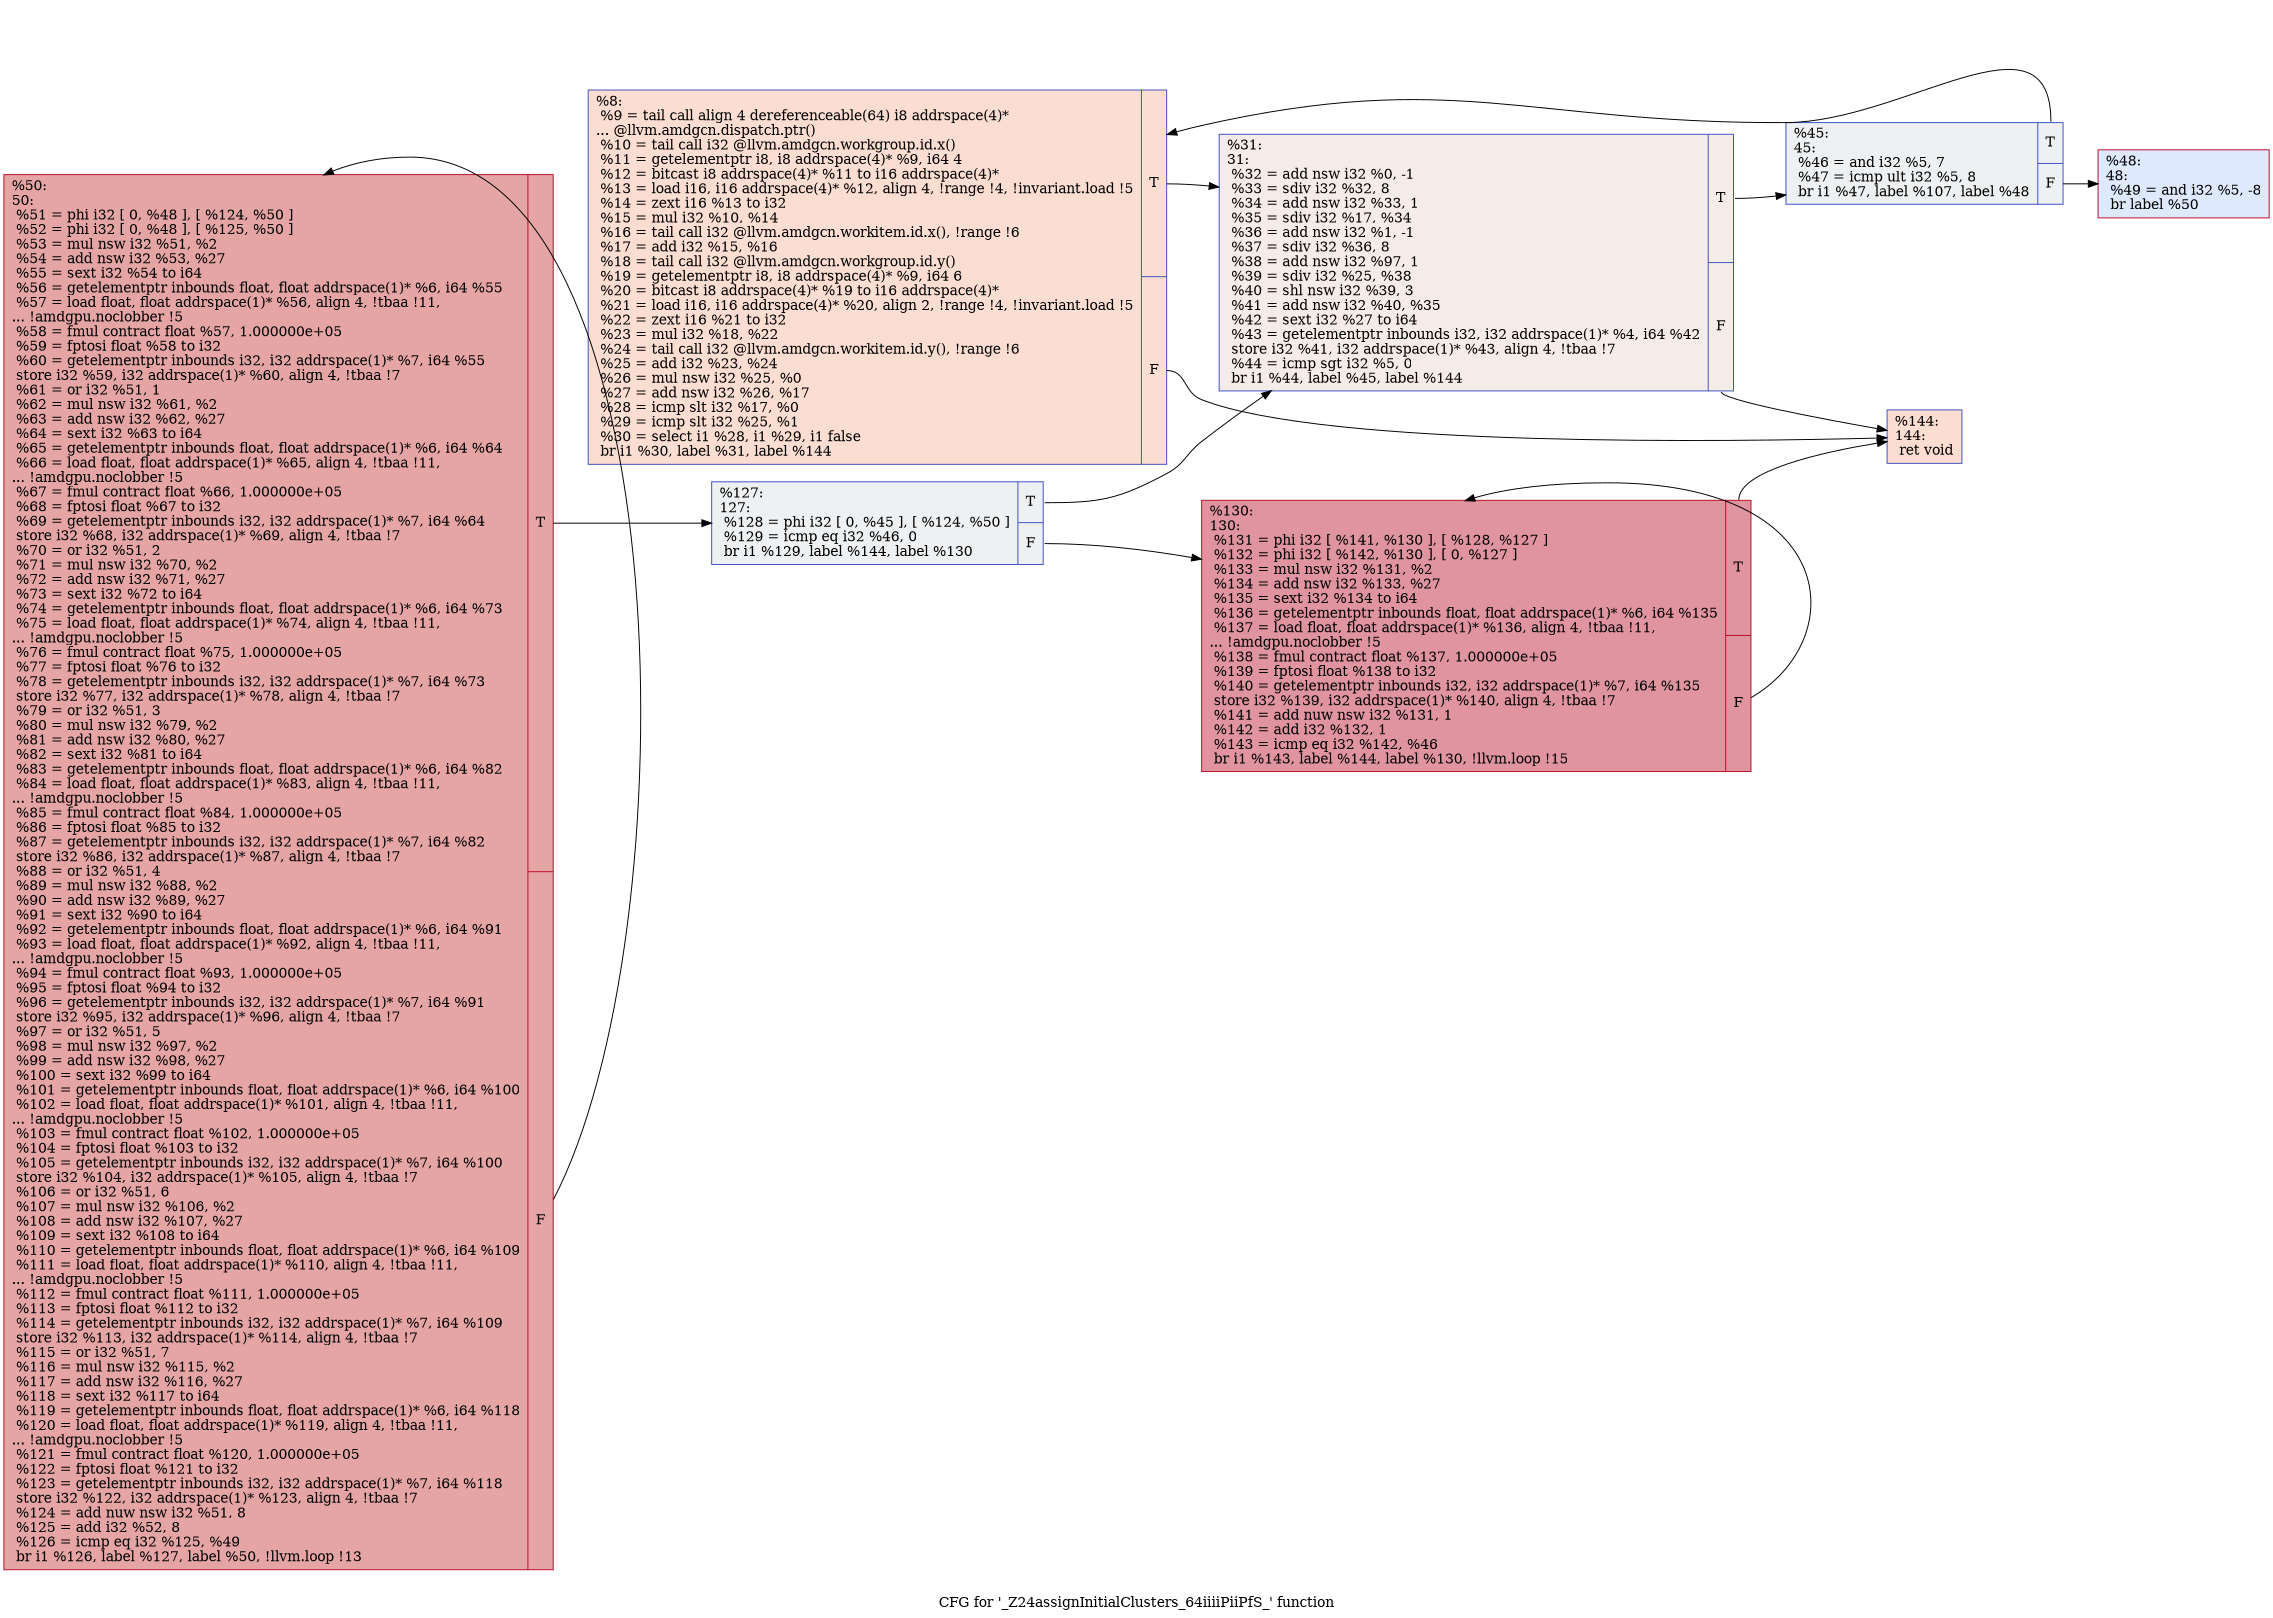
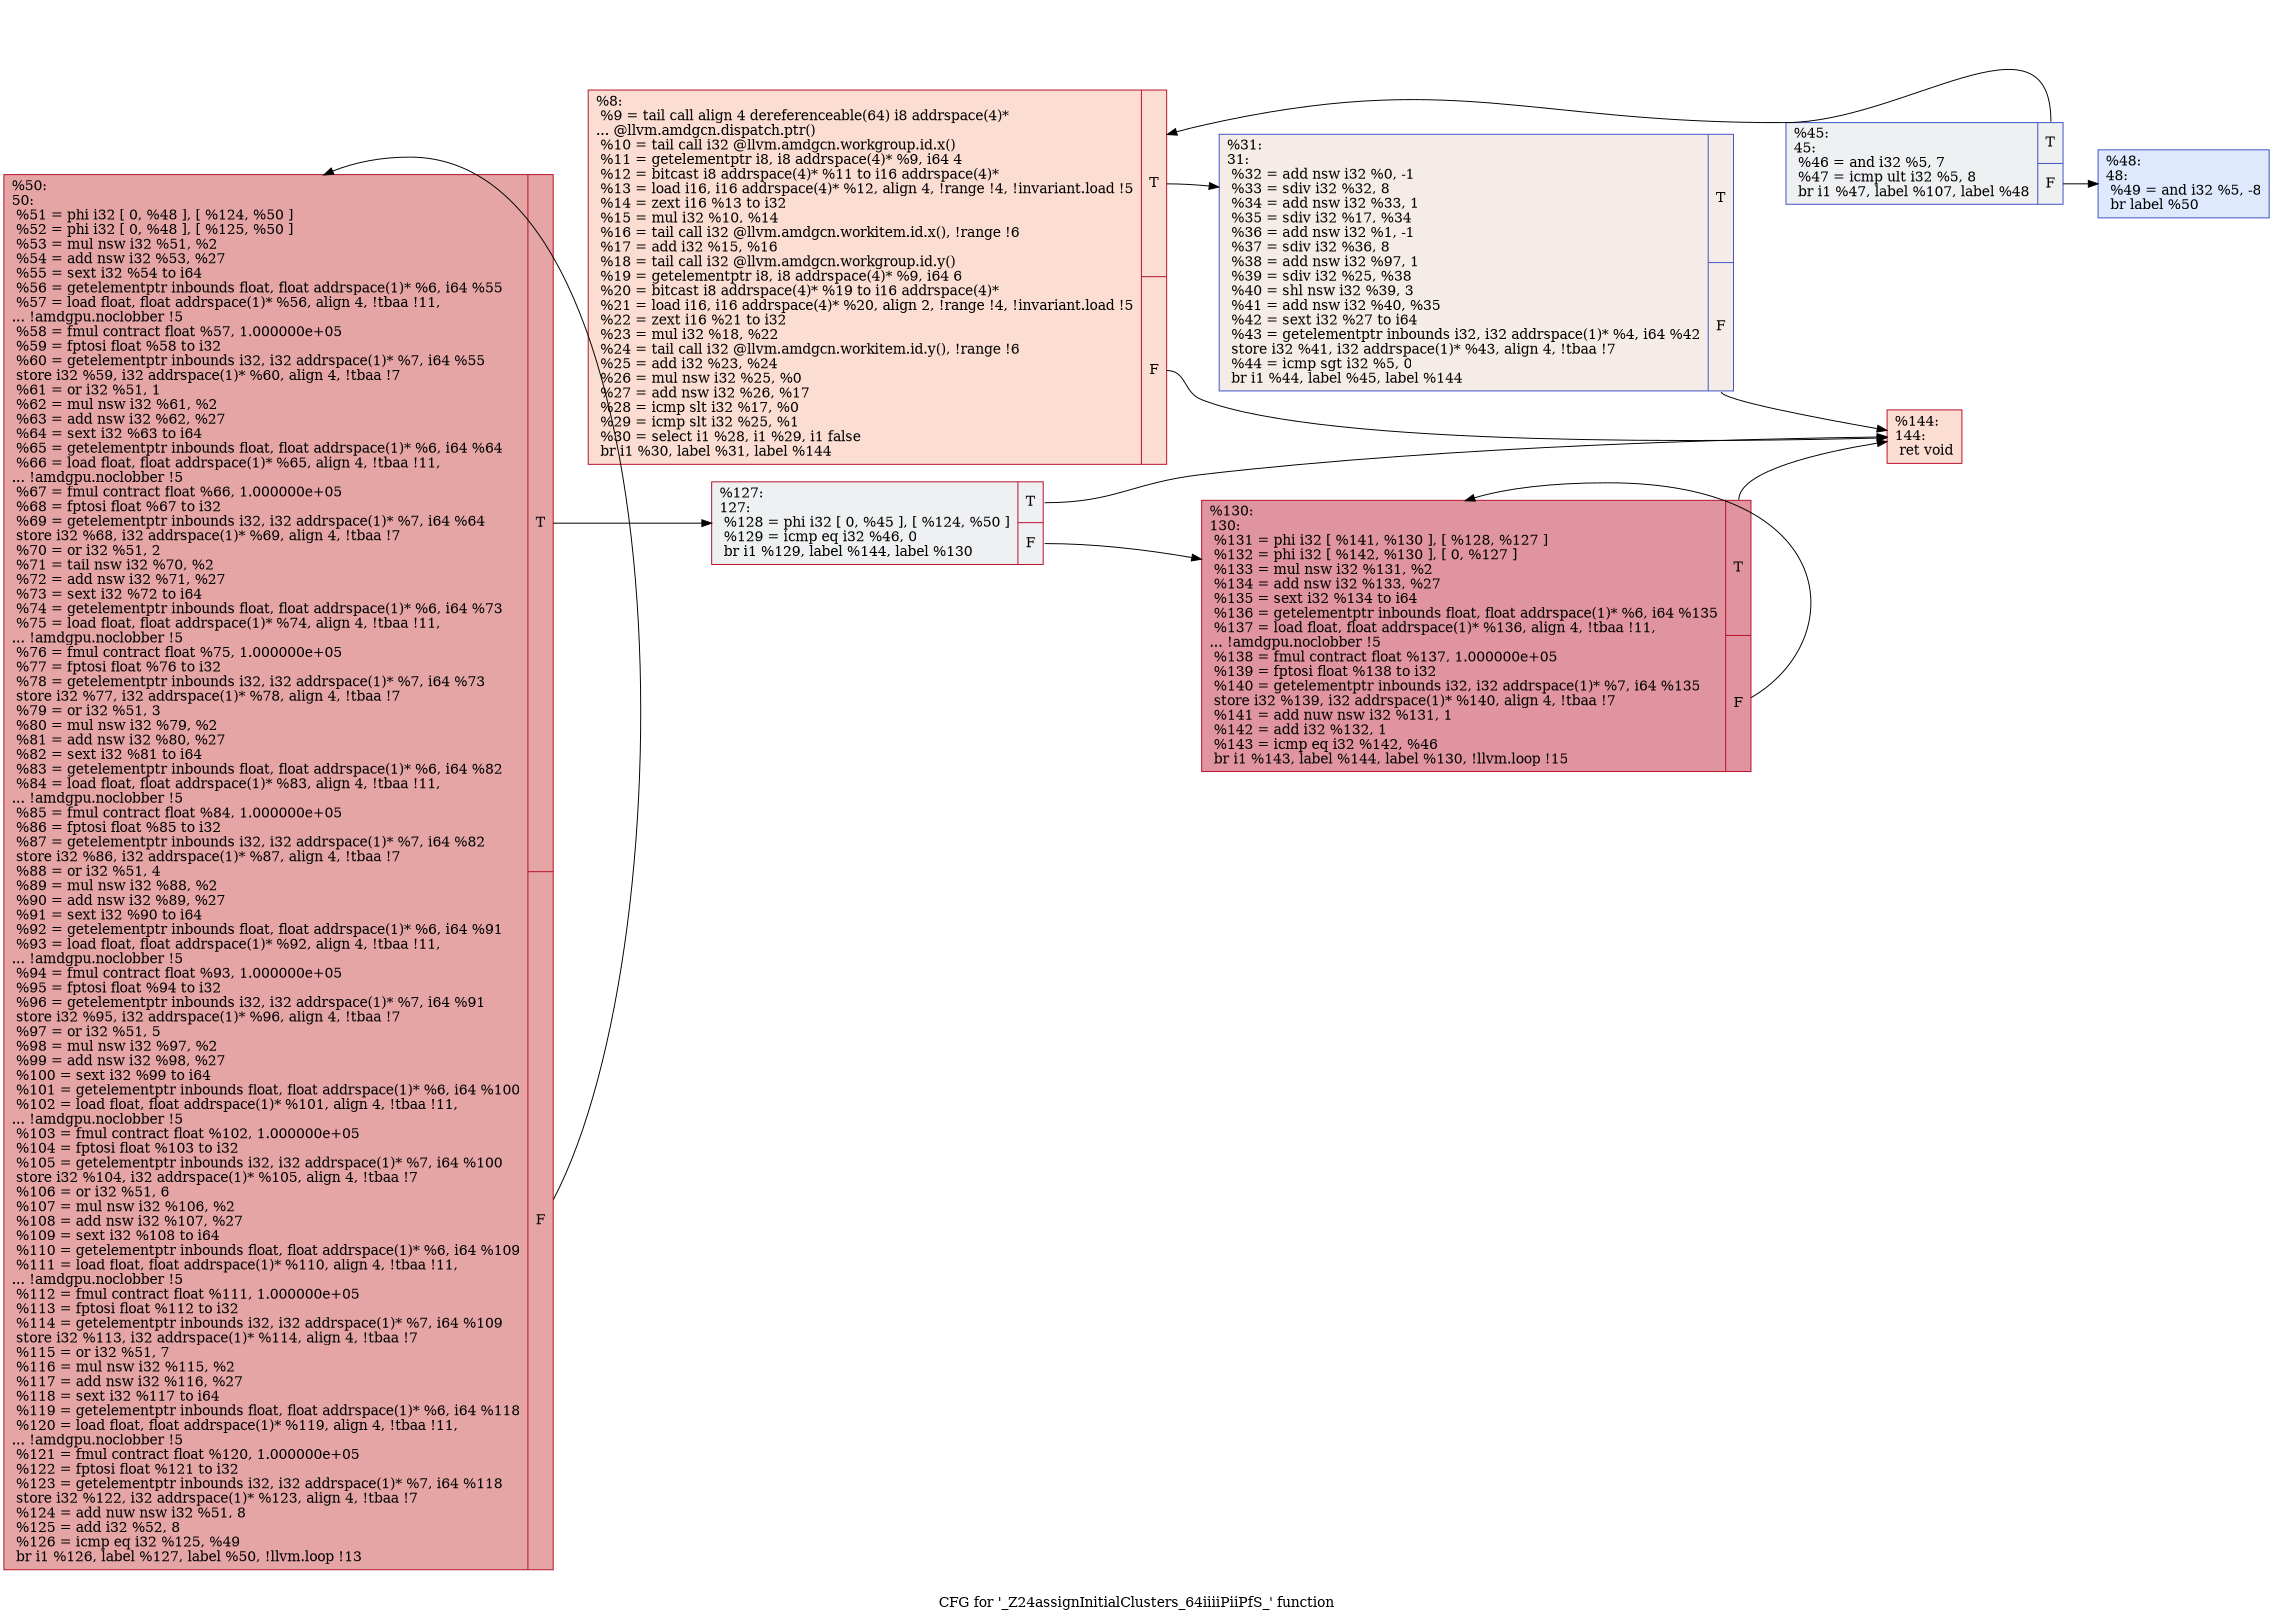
node "%48:": color #b70d28ff -> #3d50c3ff
edge "%31:" -> "%45:": removed
node "%8:": color #3d50c3ff -> #b70d28ff
node "%144:": color #3d50c3ff -> #b70d28ff
edge "%127:" -> "%31:": now "%127:" -> "%144:"
node "%127:": color #3d50c3ff -> #b70d28ff
node "%50:": text "%71 = mul nsw i32 %70, %2" -> "%71 = tail nsw i32 %70, %2"
